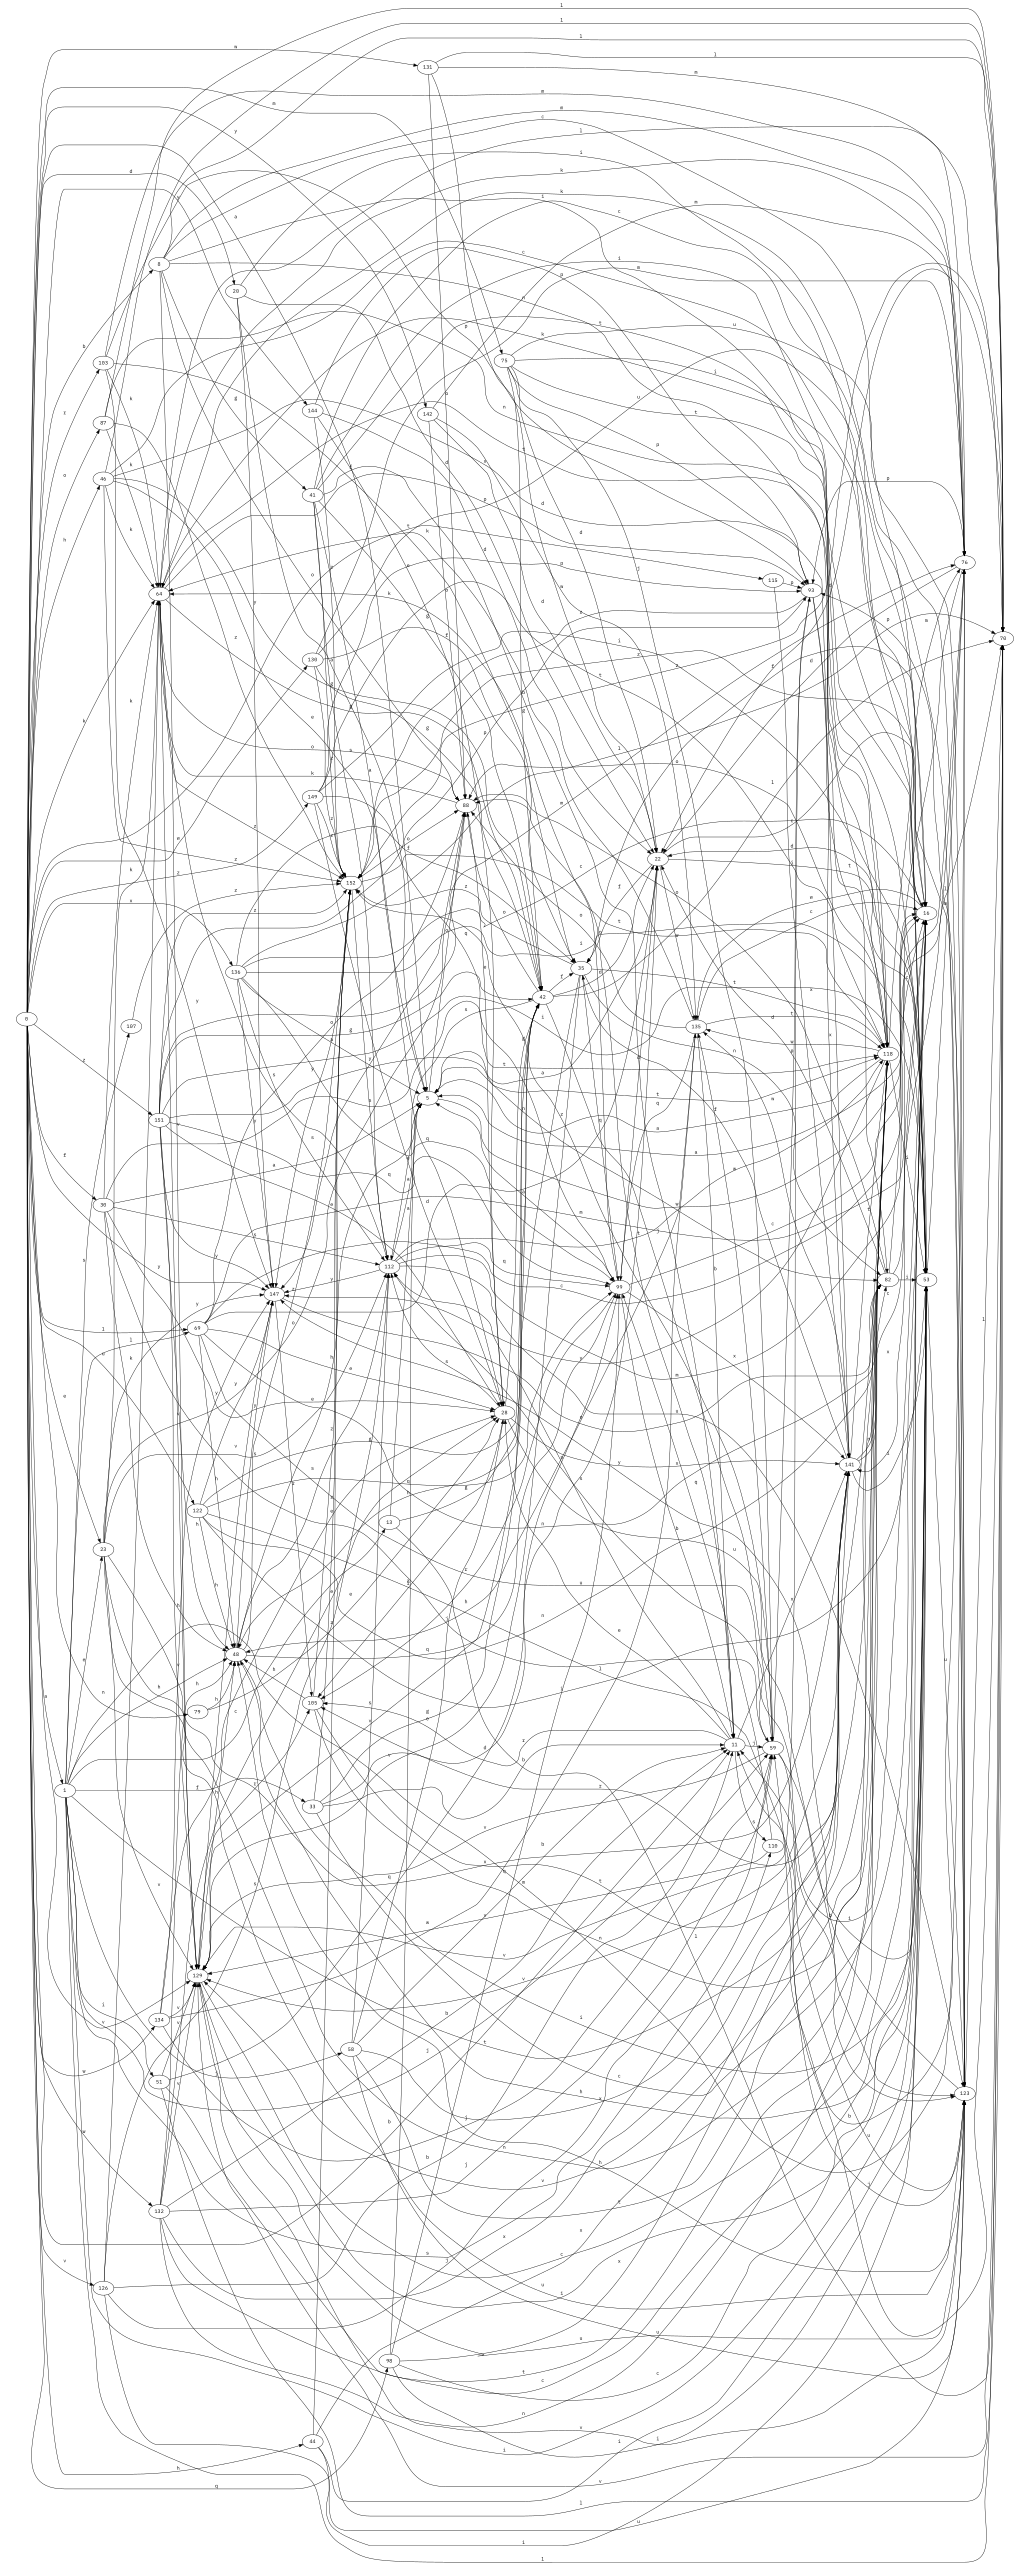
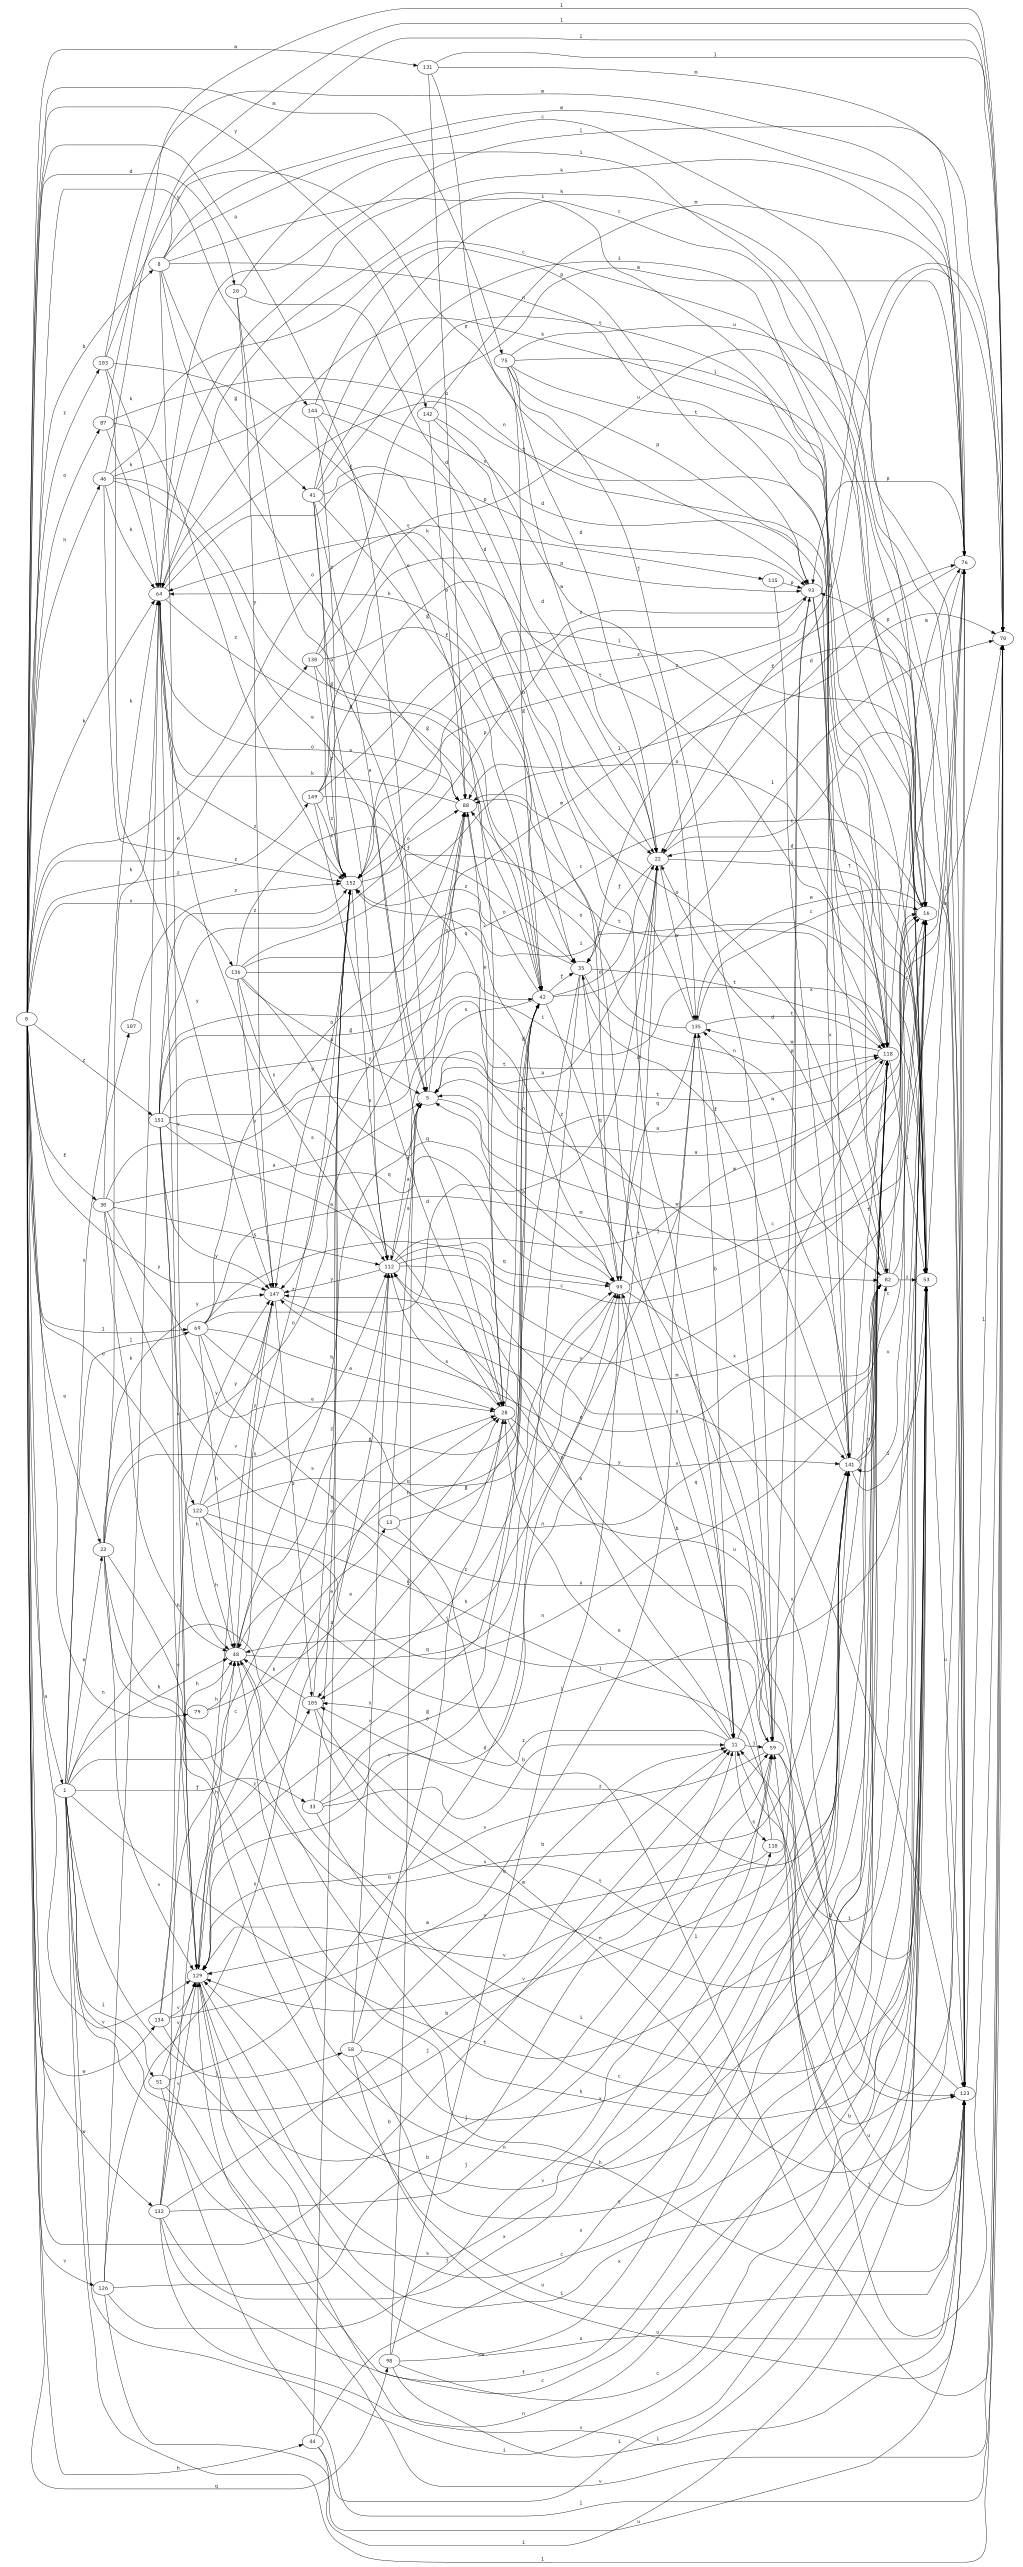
edge "87" -> "118": now "87" -> "82"
